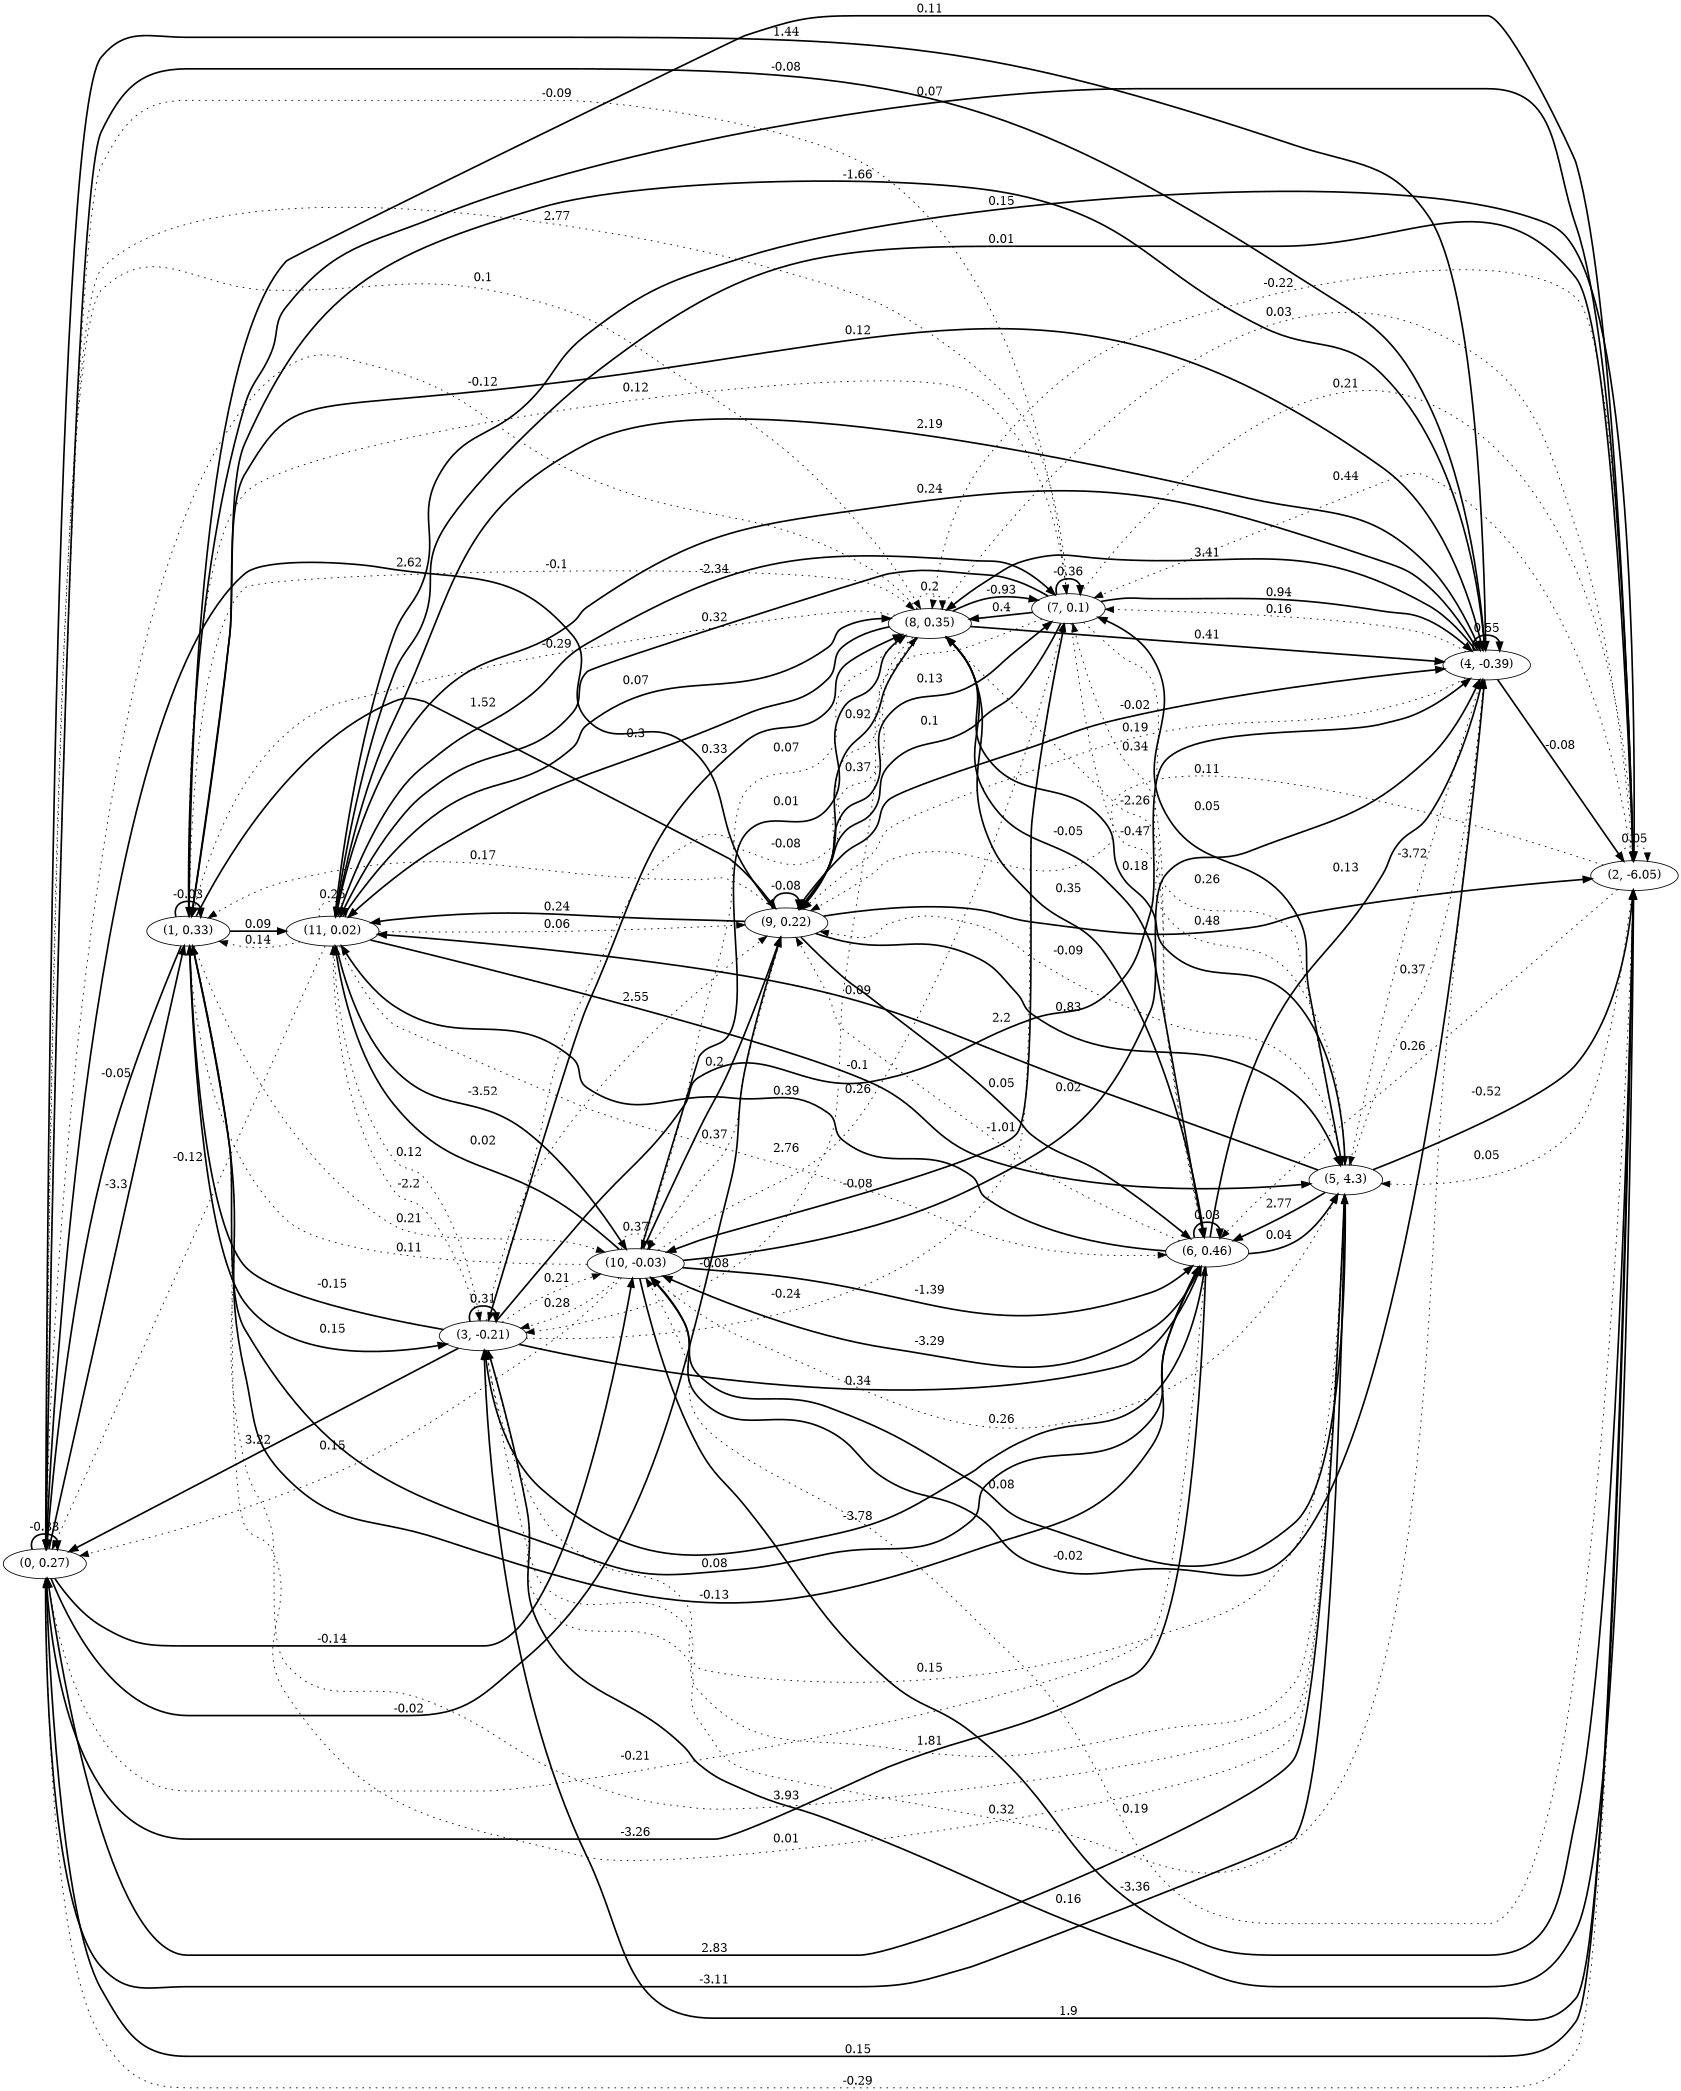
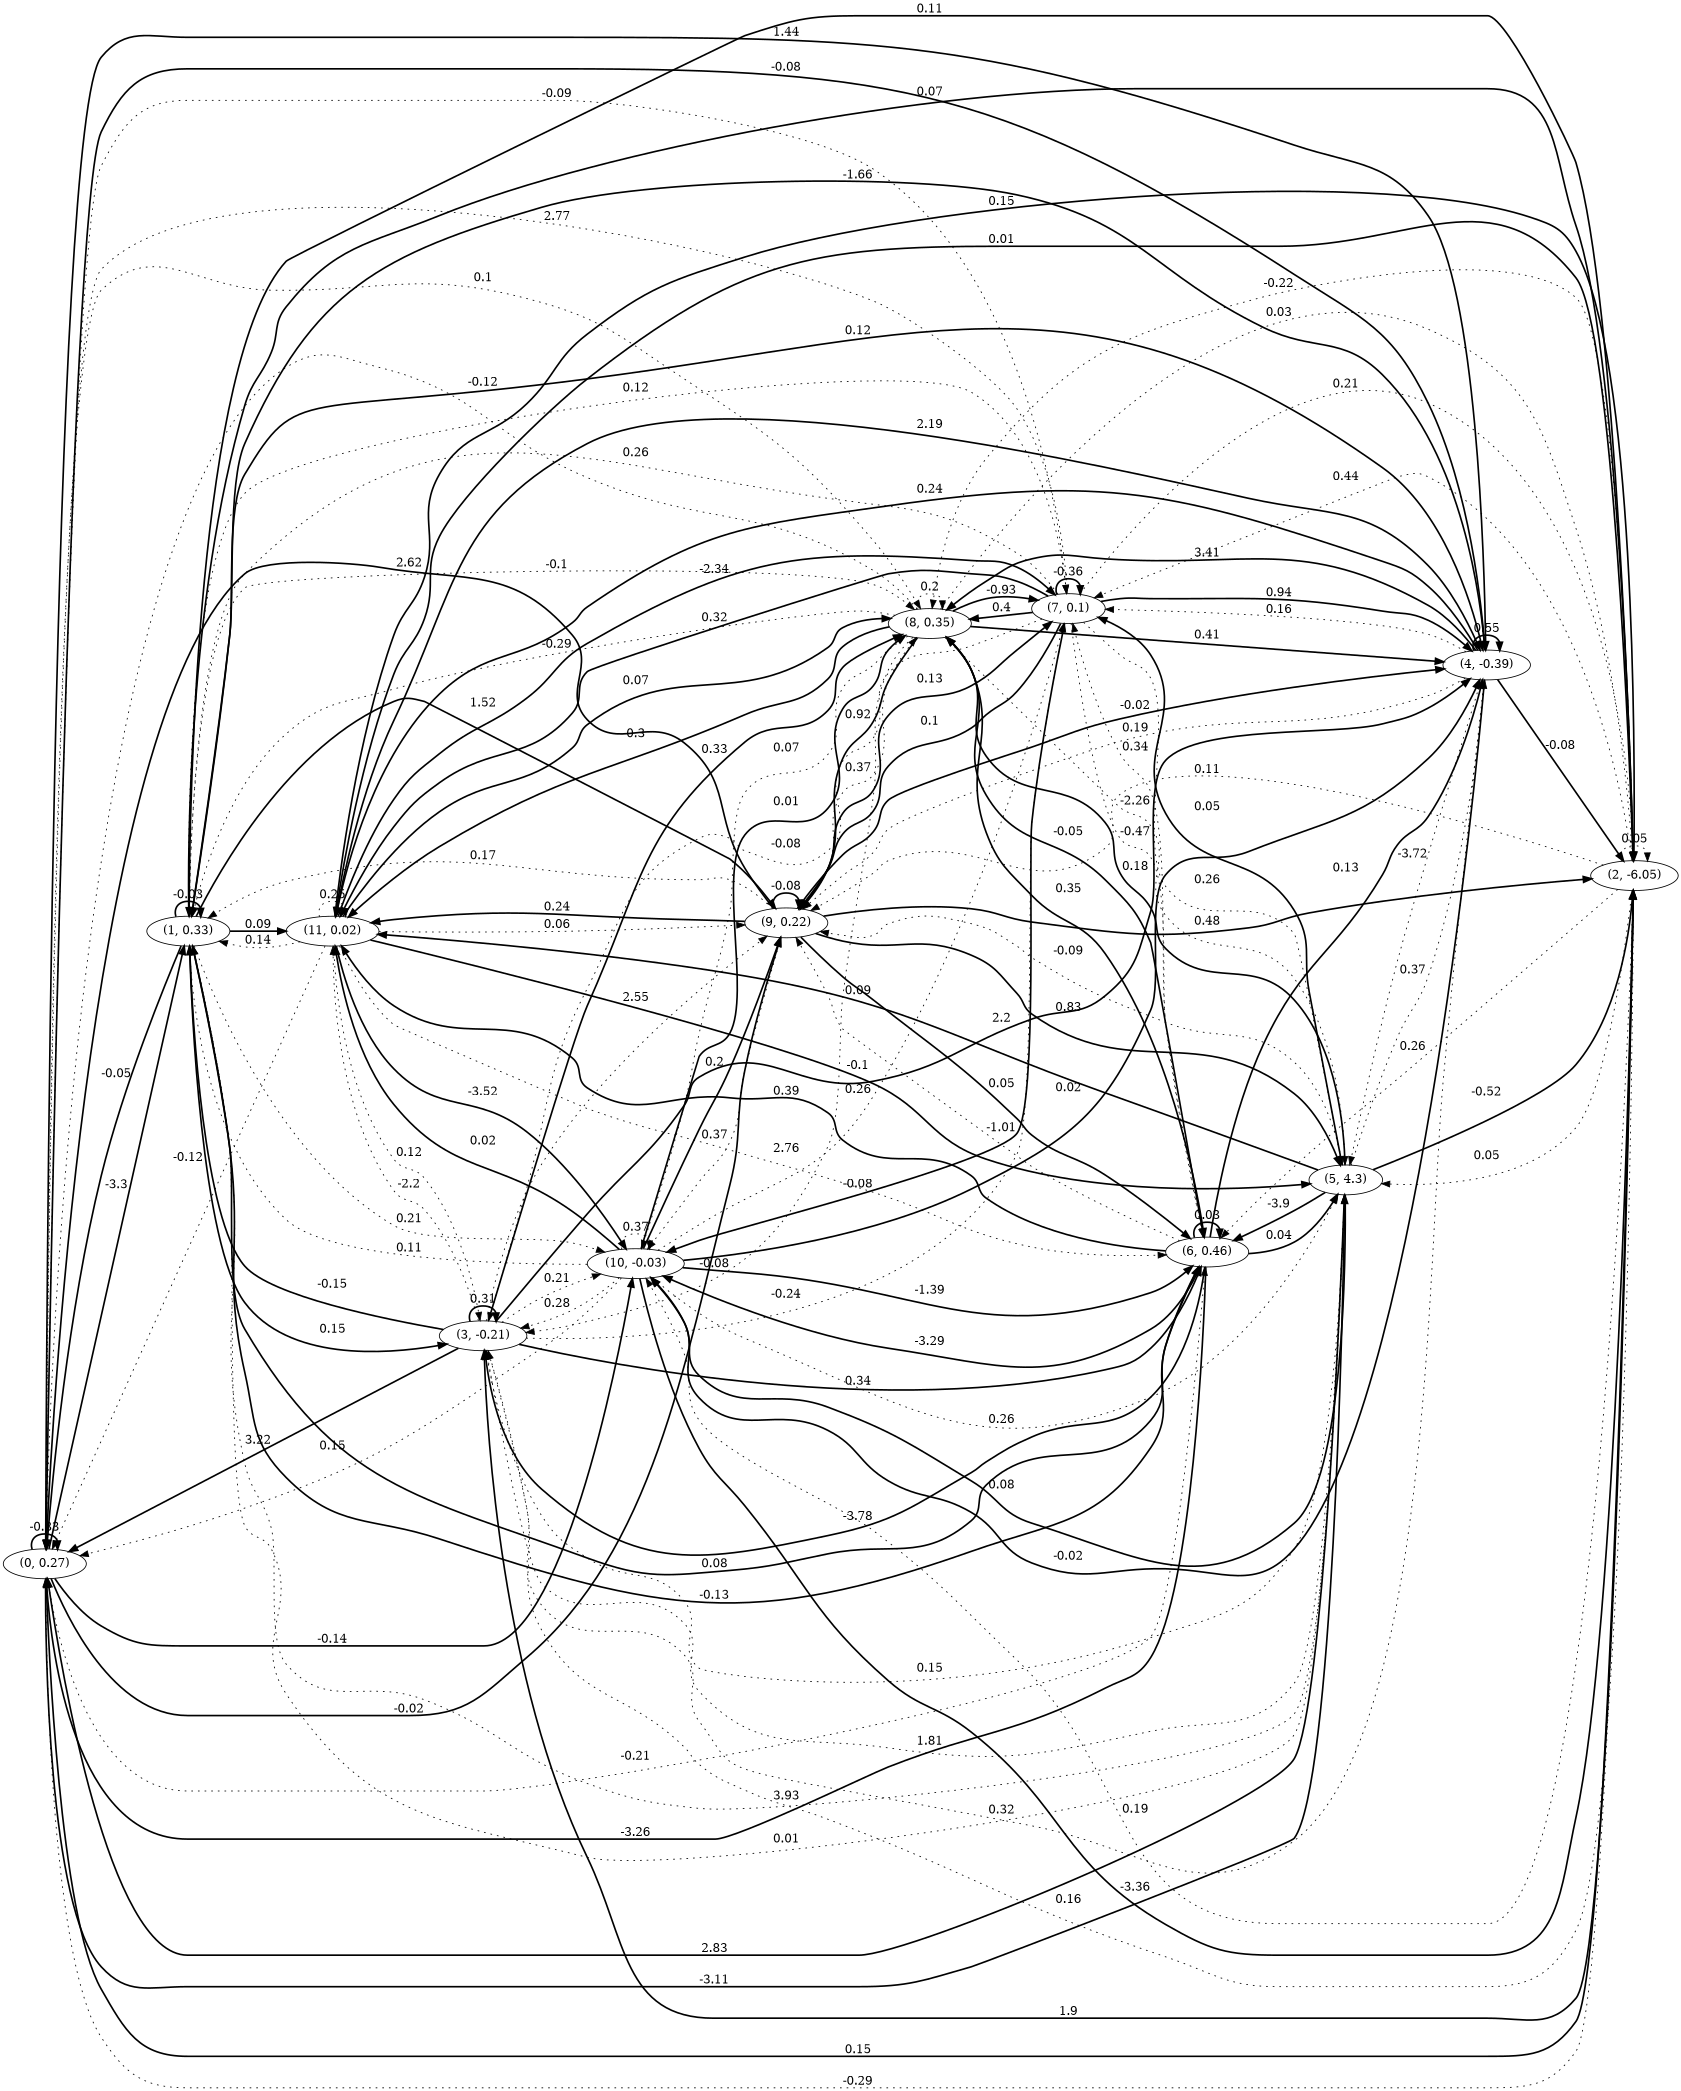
edge "(7, 0.1)" -> "(1, 0.33)": added, label "0.26"
edge "(5, 4.3)" -> "(6, 0.46)": label "2.77" -> "-3.9"
edge "(3, -0.21)" -> "(2, -6.05)": style bold -> dotted
